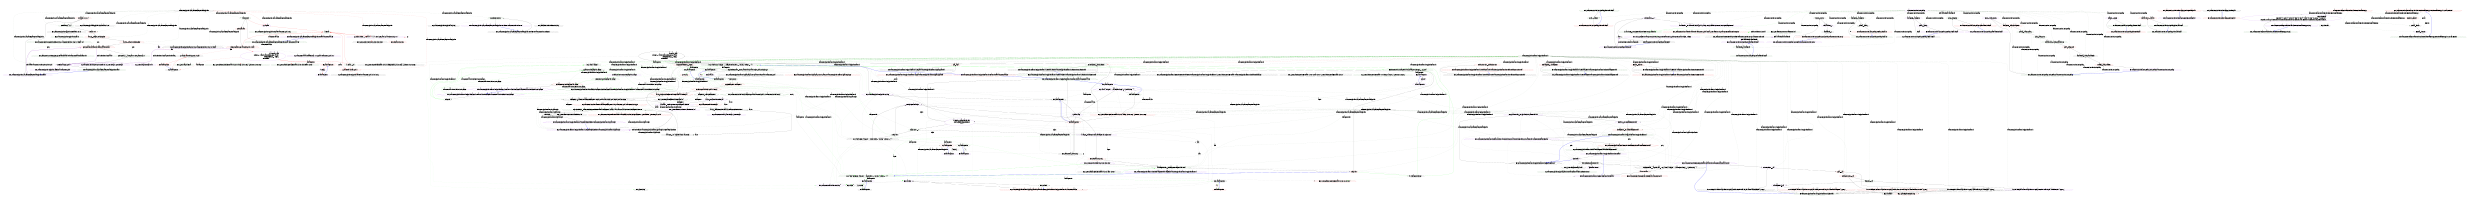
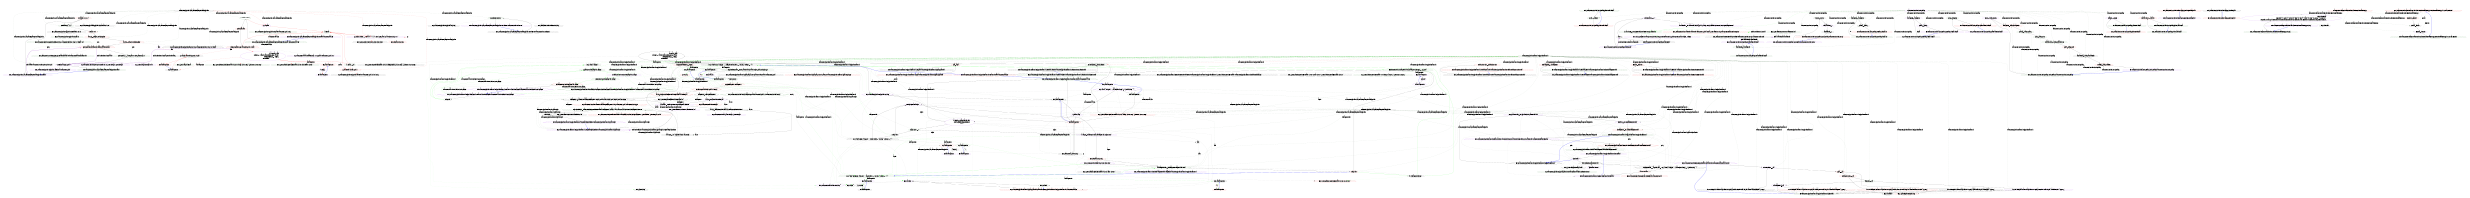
edge "QuantConnect.Securities.SecurityHolding" -> "_price = closingPrice": label "Field variable decimal _lastTradeProfit" -> "QuantConnect.Securities.SecurityHolding"
node "!Shares.Invested": label "!Shares.Invested" -> "!Portfolio.Invested"
edge "QuantConnect.Algorithm.Framework.QCAlgorithmFramework" -> "RiskManagement.OnSecuritiesChanged(this, changes)": removed, label "QuantConnect.Algorithm.Framework.QCAlgorithmFramework"
